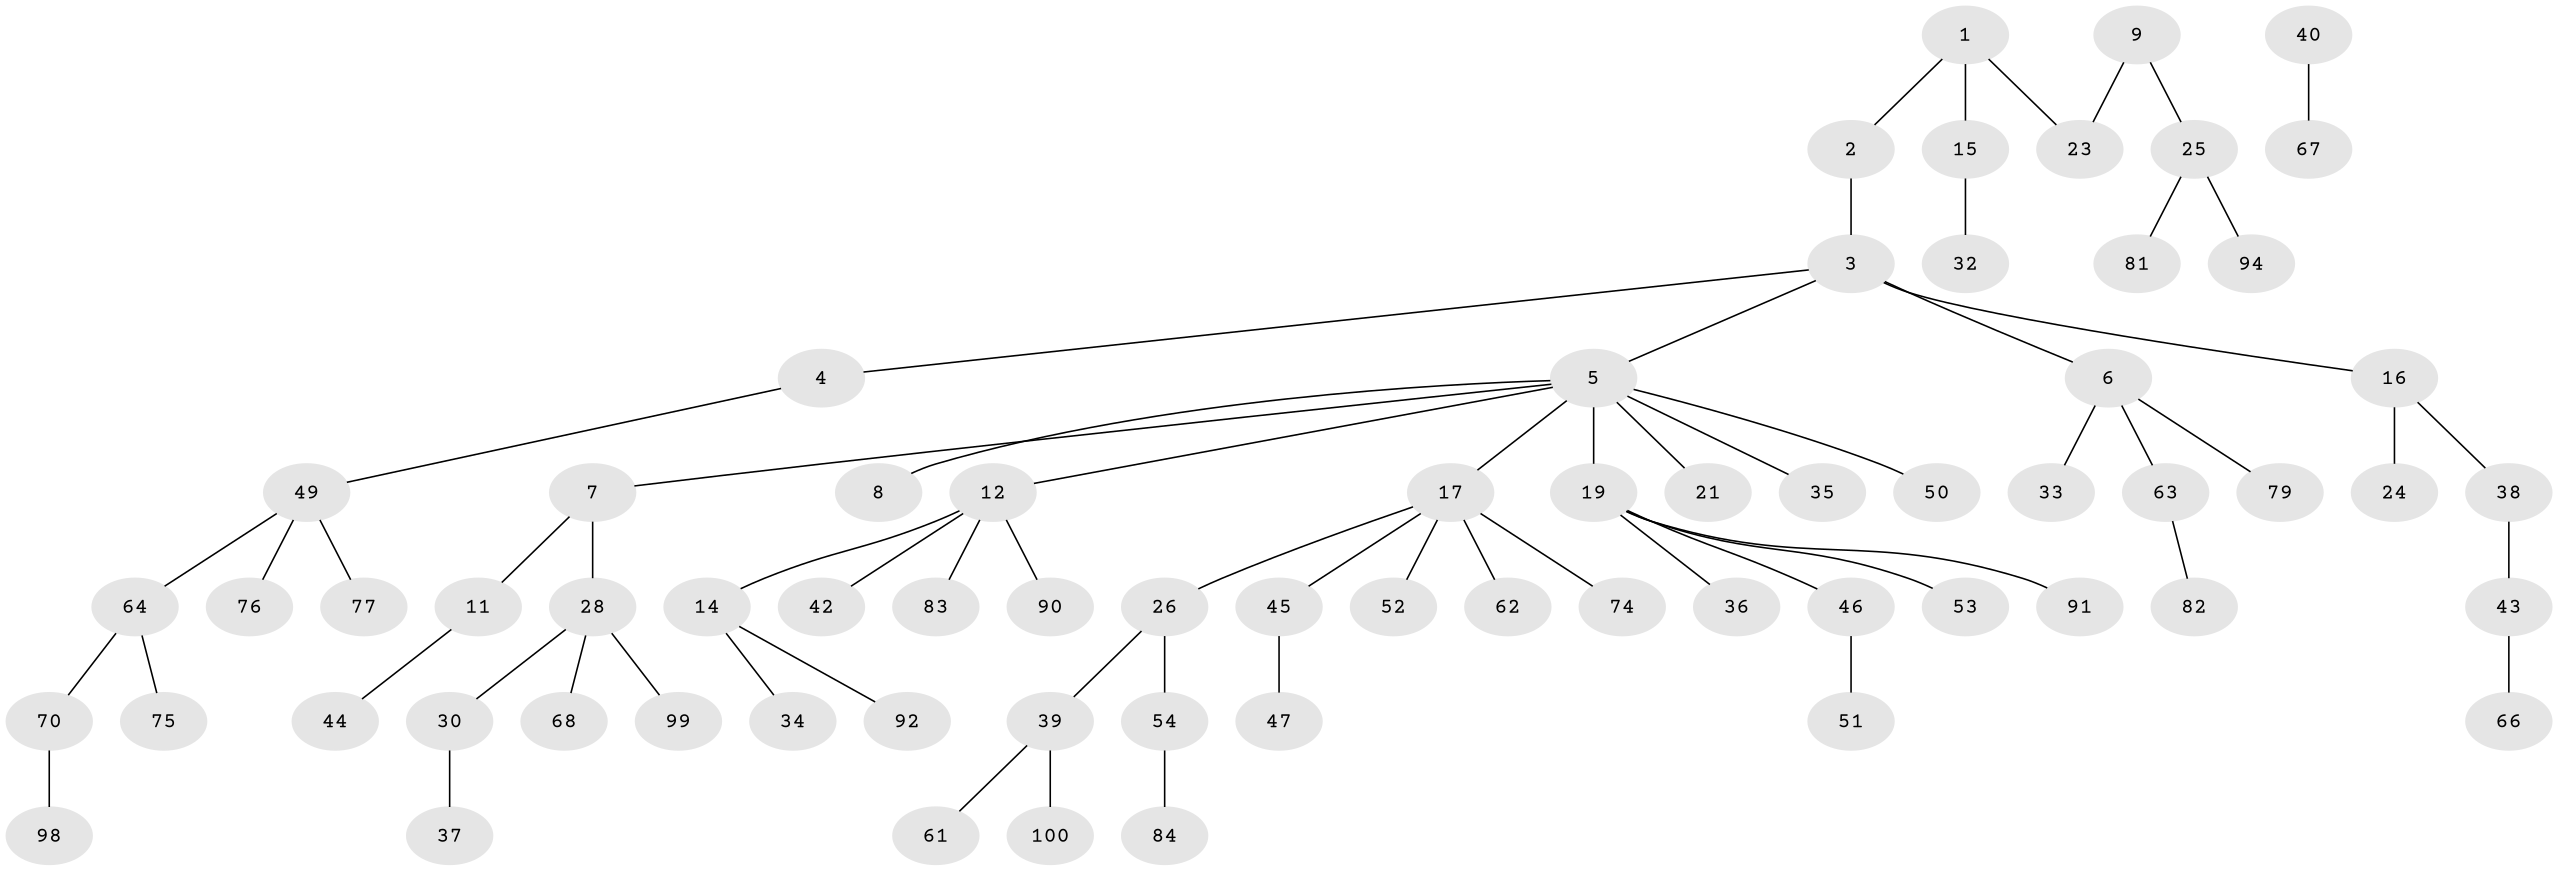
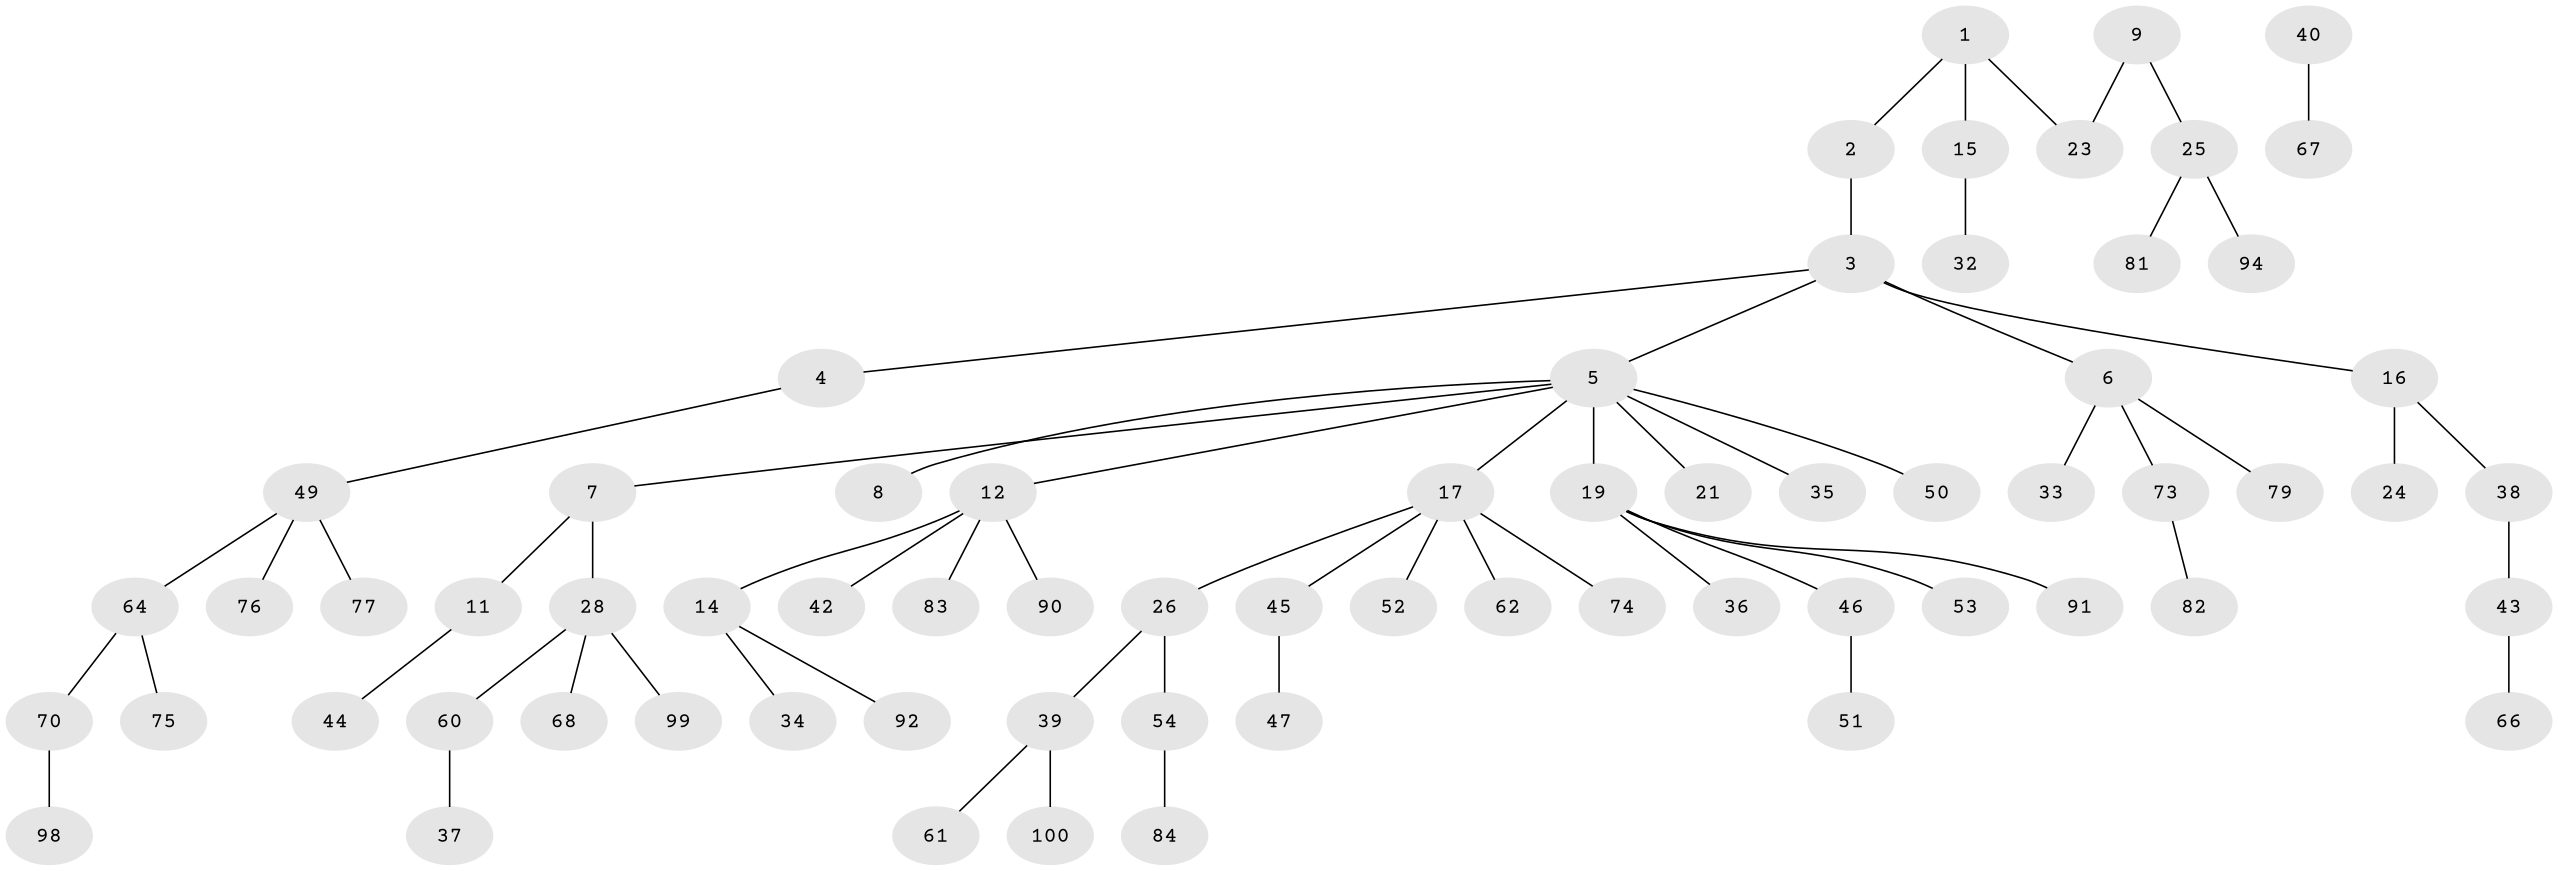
node "63": label "63" -> "73"
node "30": label "30" -> "60"
